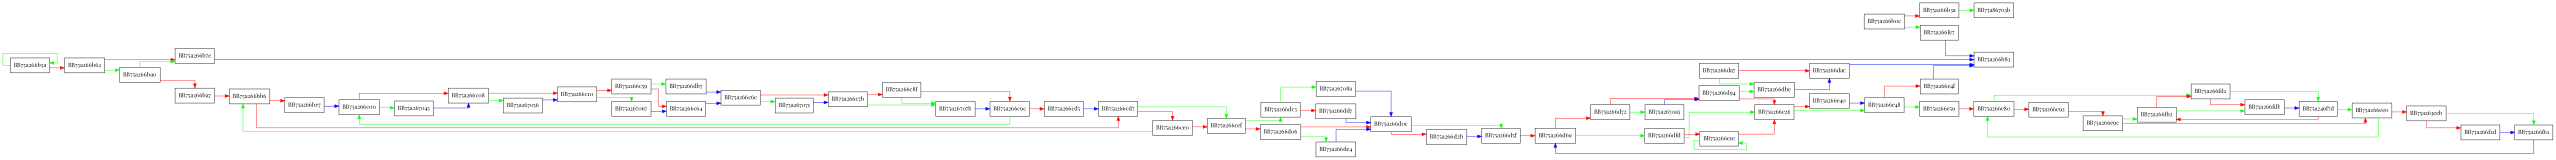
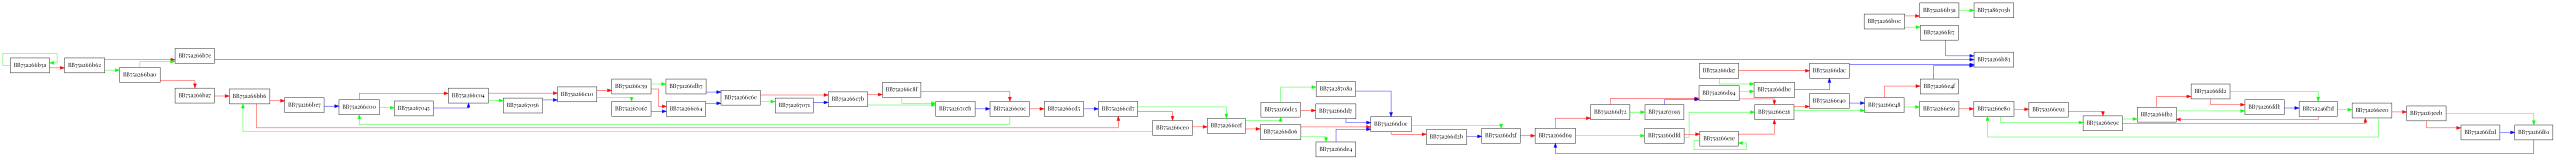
node "BB75a26708a": label "BB75a26708a" -> "BB75a28708a"
edge "BB75a266e80" -> "BB75a266fd2": now "BB75a266e80" -> "BB75a266e9c"
node "BB75a266c08": label "BB75a266c08" -> "BB75a266c04"
